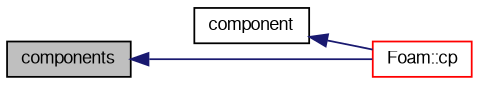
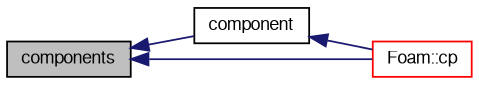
edge "component" -> "components": added
